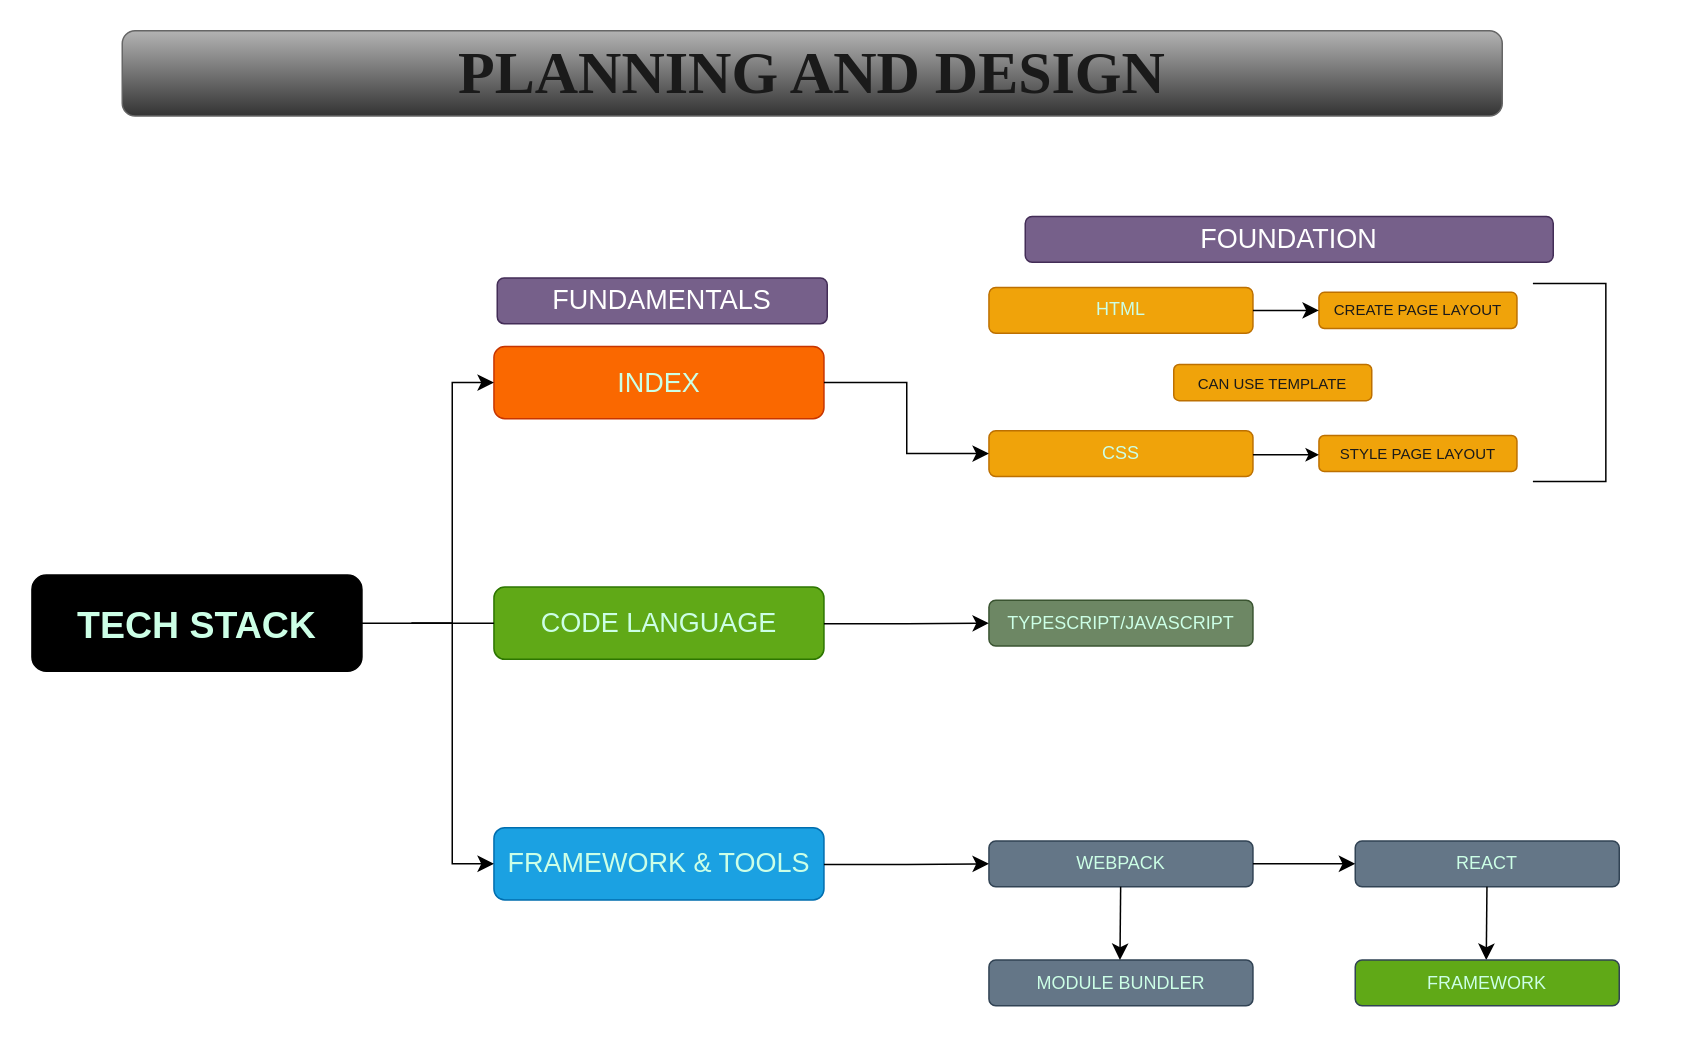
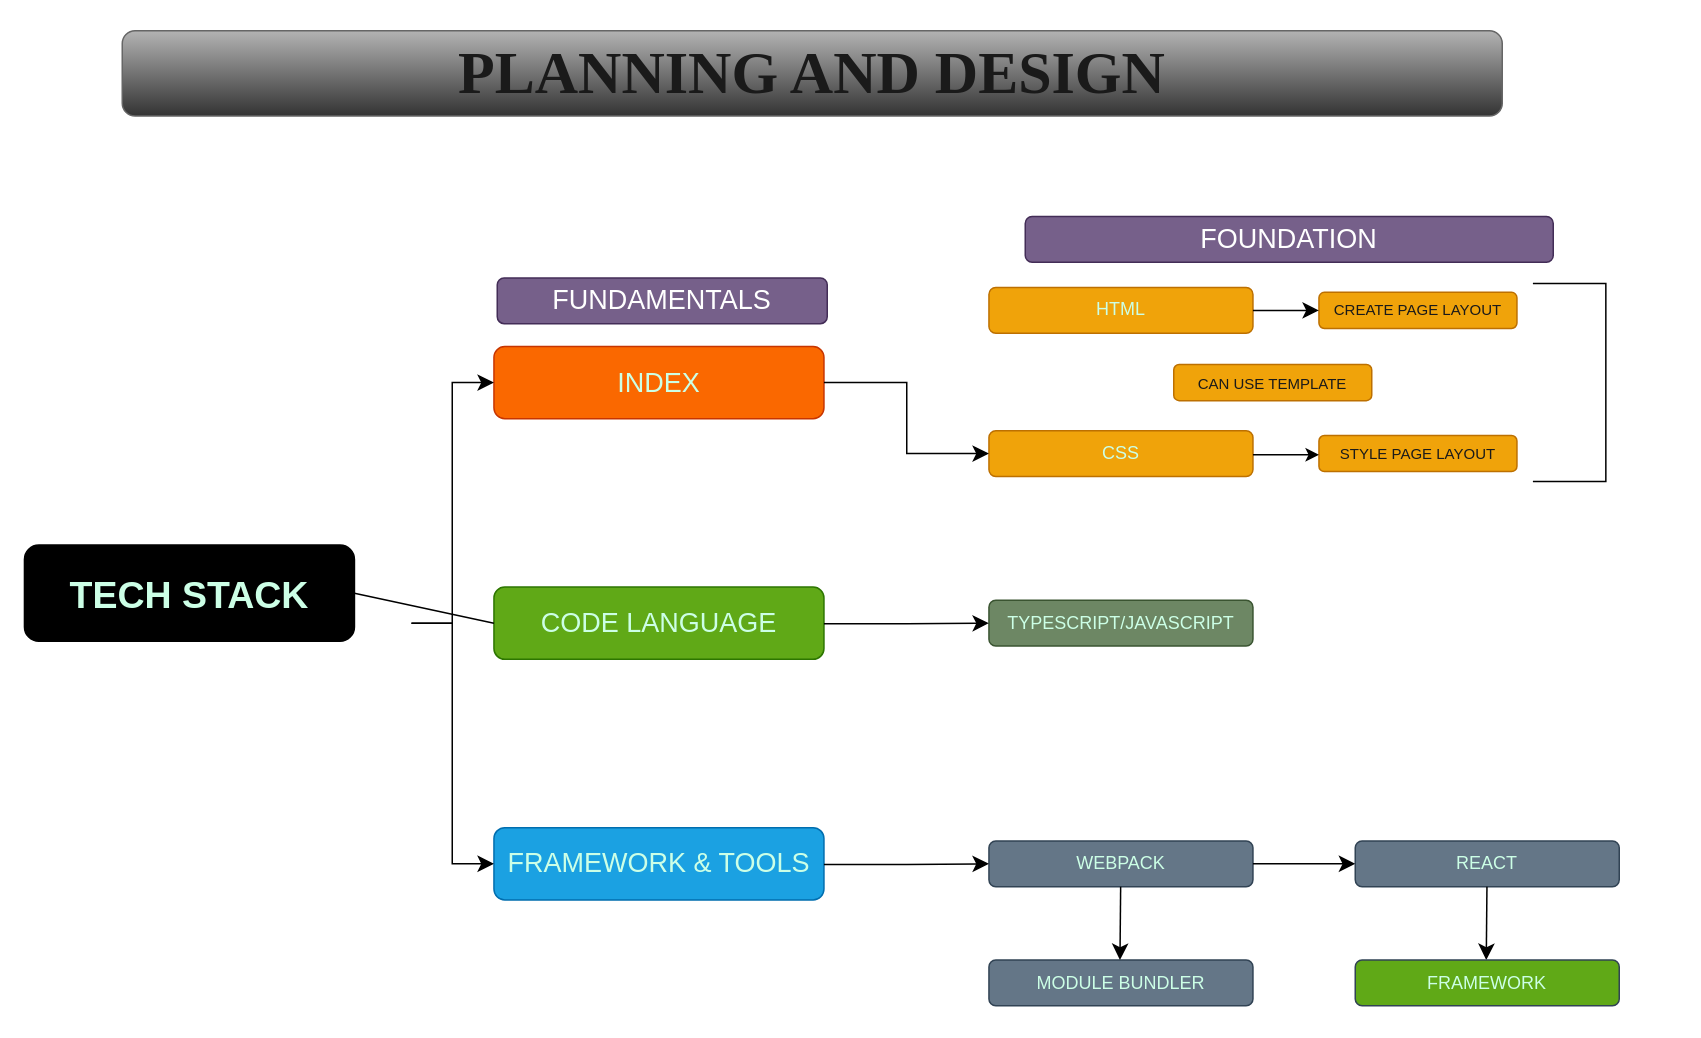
node "TECH STACK": moved (197, 623) -> (189, 593)
